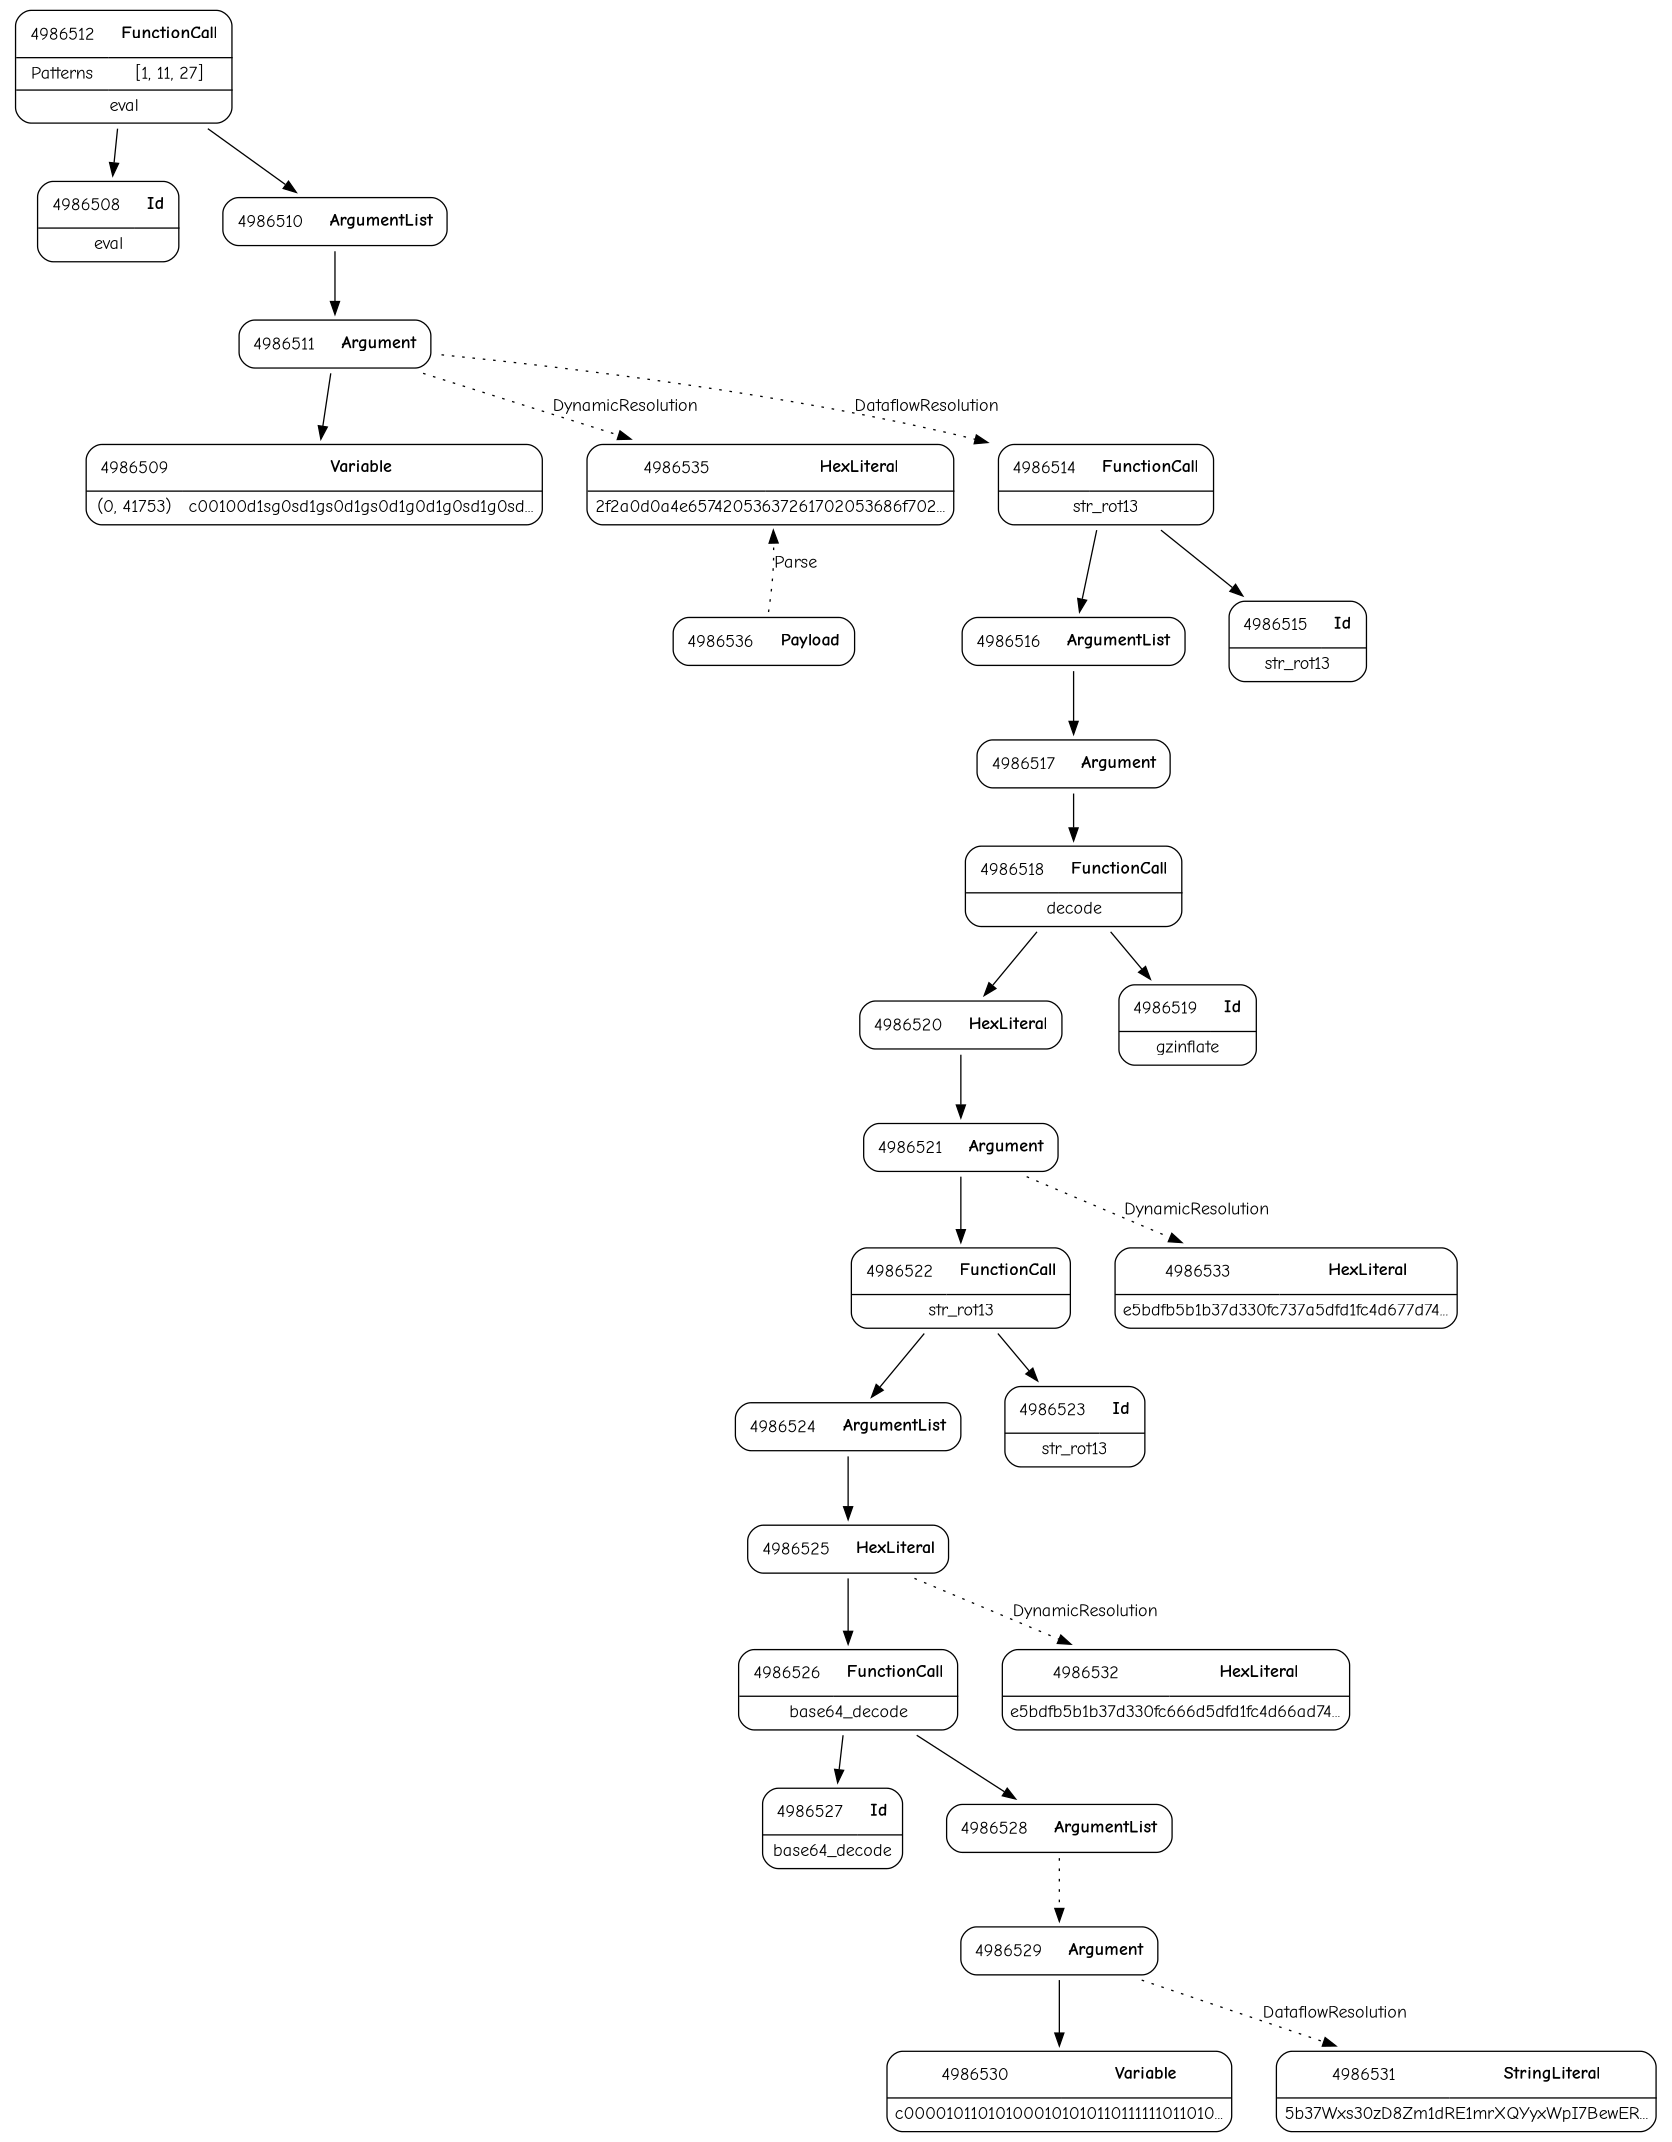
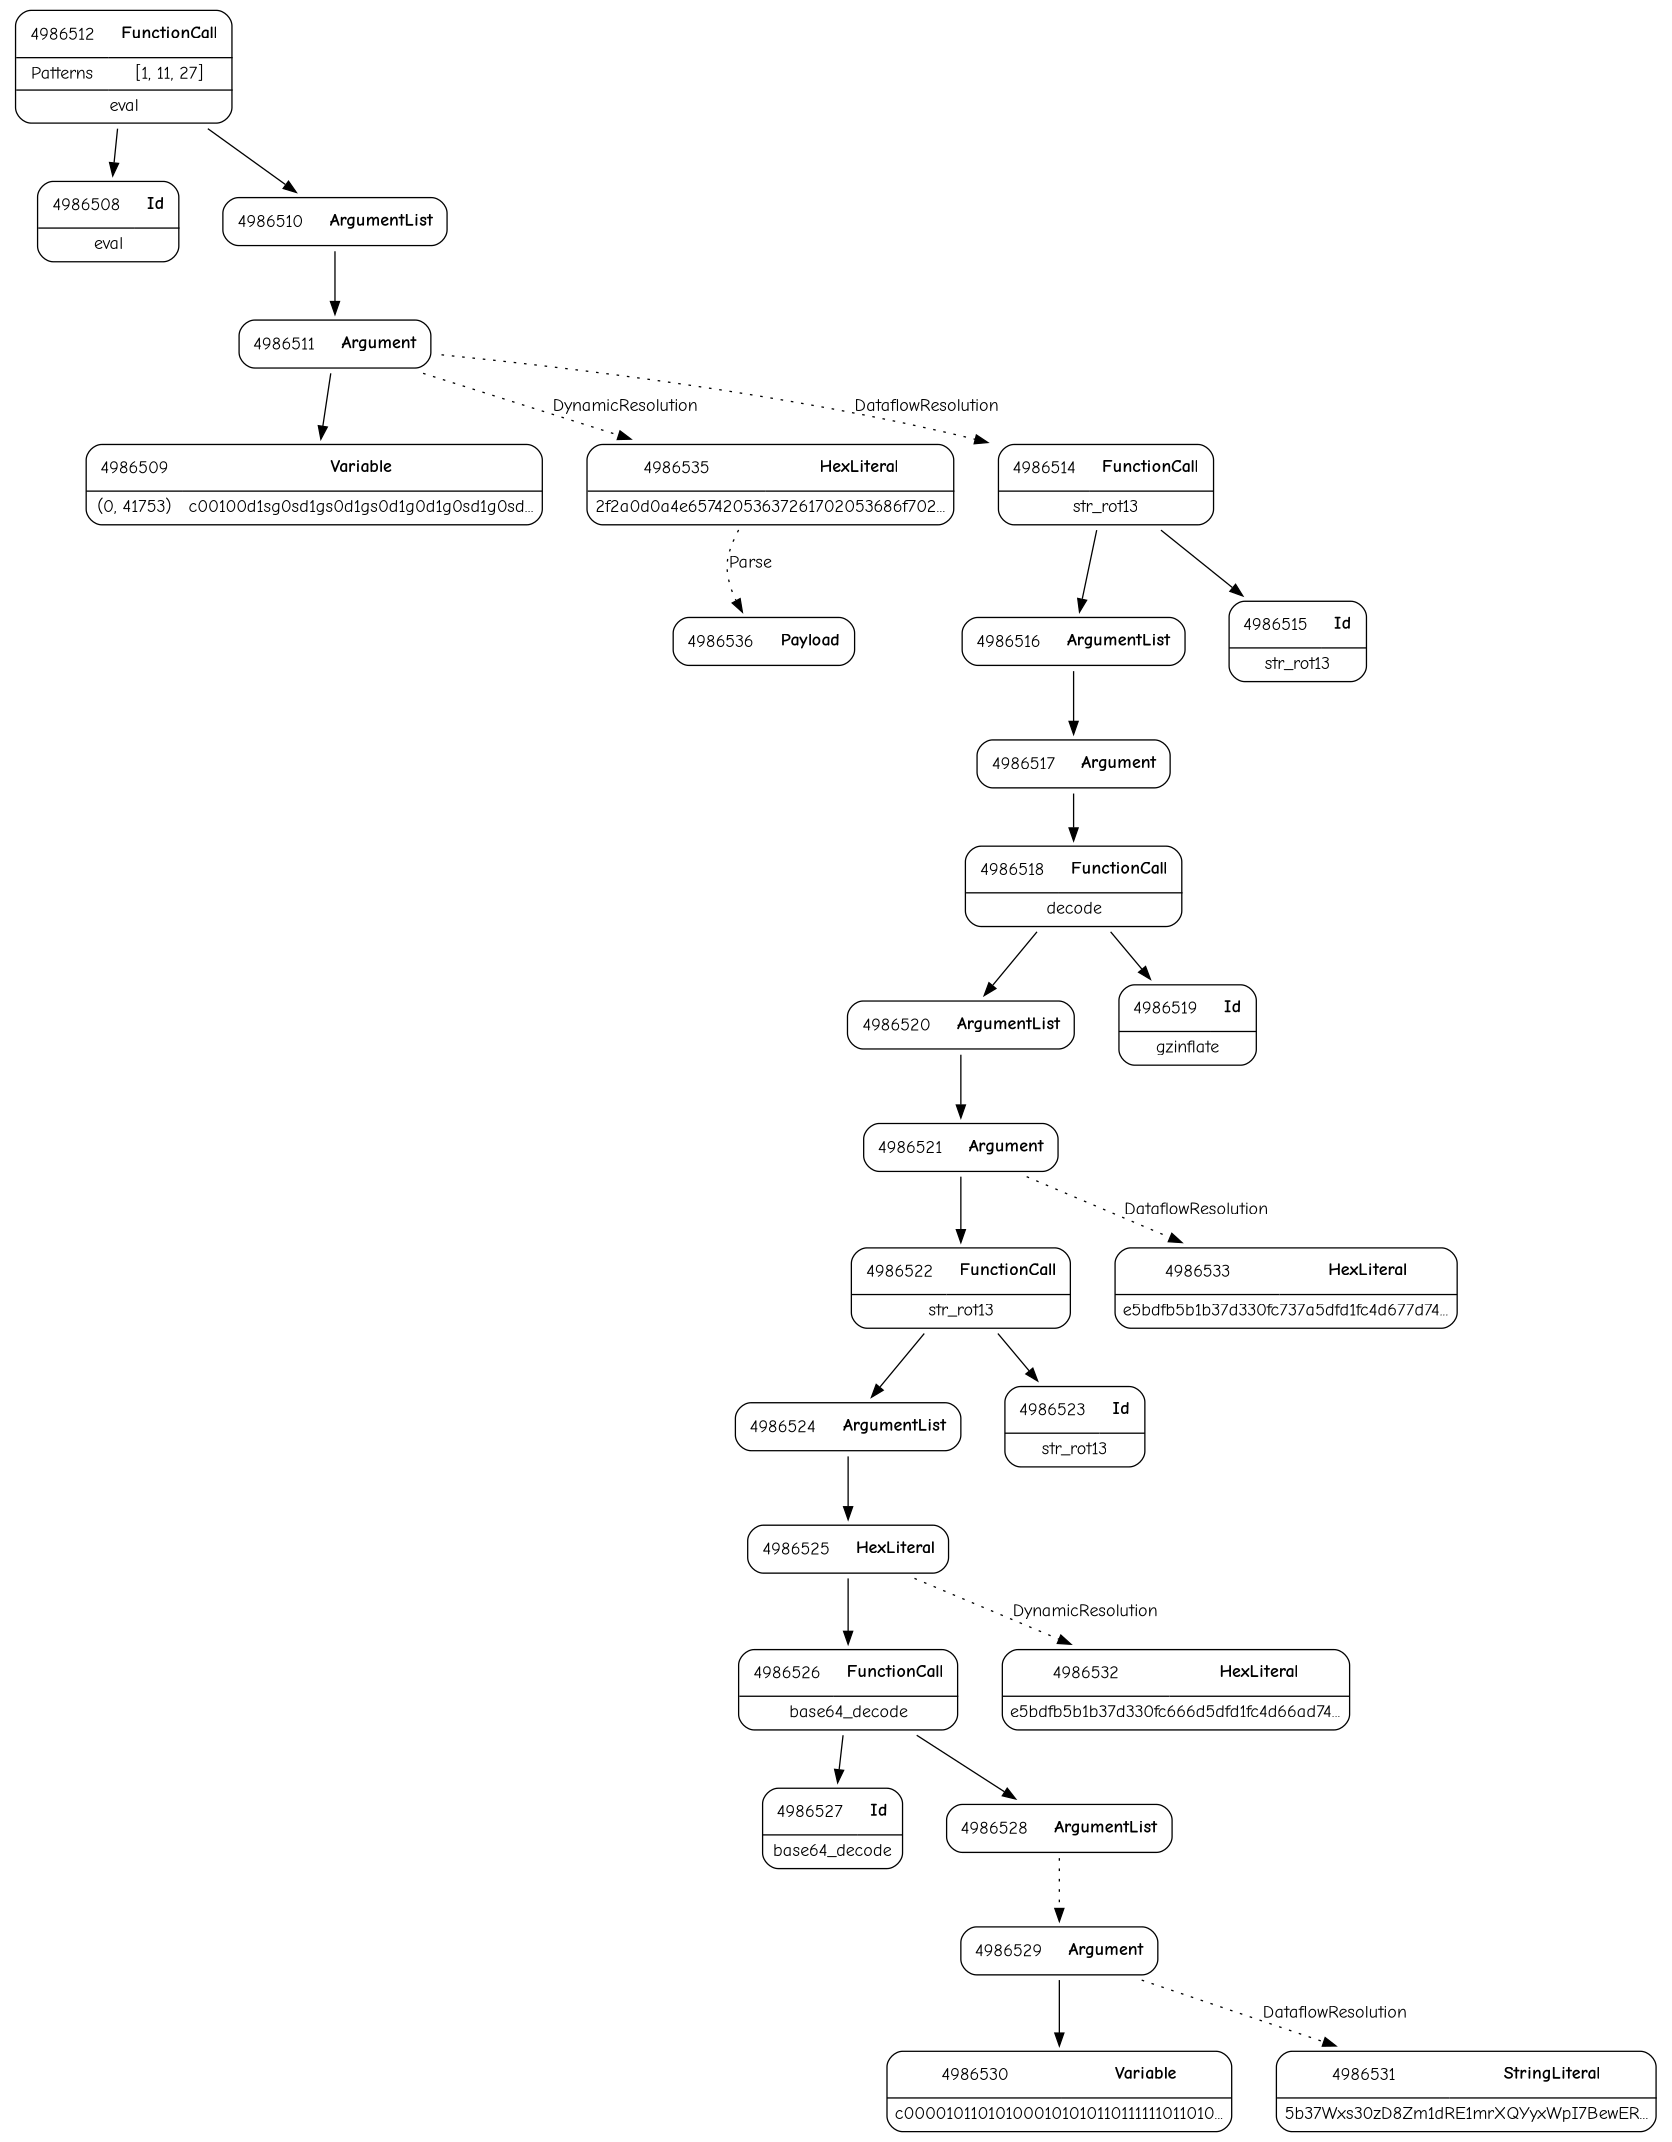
edge "4986536" -> "4986535": reversed
node "4986520": text "HexLiteral" -> "ArgumentList"
edge "4986521" -> "4986533": label "DynamicResolution" -> "DataflowResolution"
